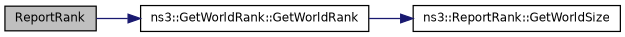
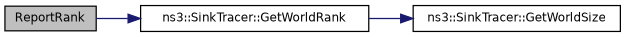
node "ns3::GetWorldRank::GetWorldRank": label "ns3::GetWorldRank::GetWorldRank" -> "ns3::SinkTracer::GetWorldRank"
node "ns3::ReportRank::GetWorldSize": label "ns3::ReportRank::GetWorldSize" -> "ns3::SinkTracer::GetWorldSize"
